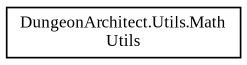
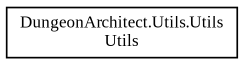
node "DungeonArchitect.Utils.Math Utils": label "DungeonArchitect.Utils.Math Utils" -> "DungeonArchitect.Utils.Utils Utils"
